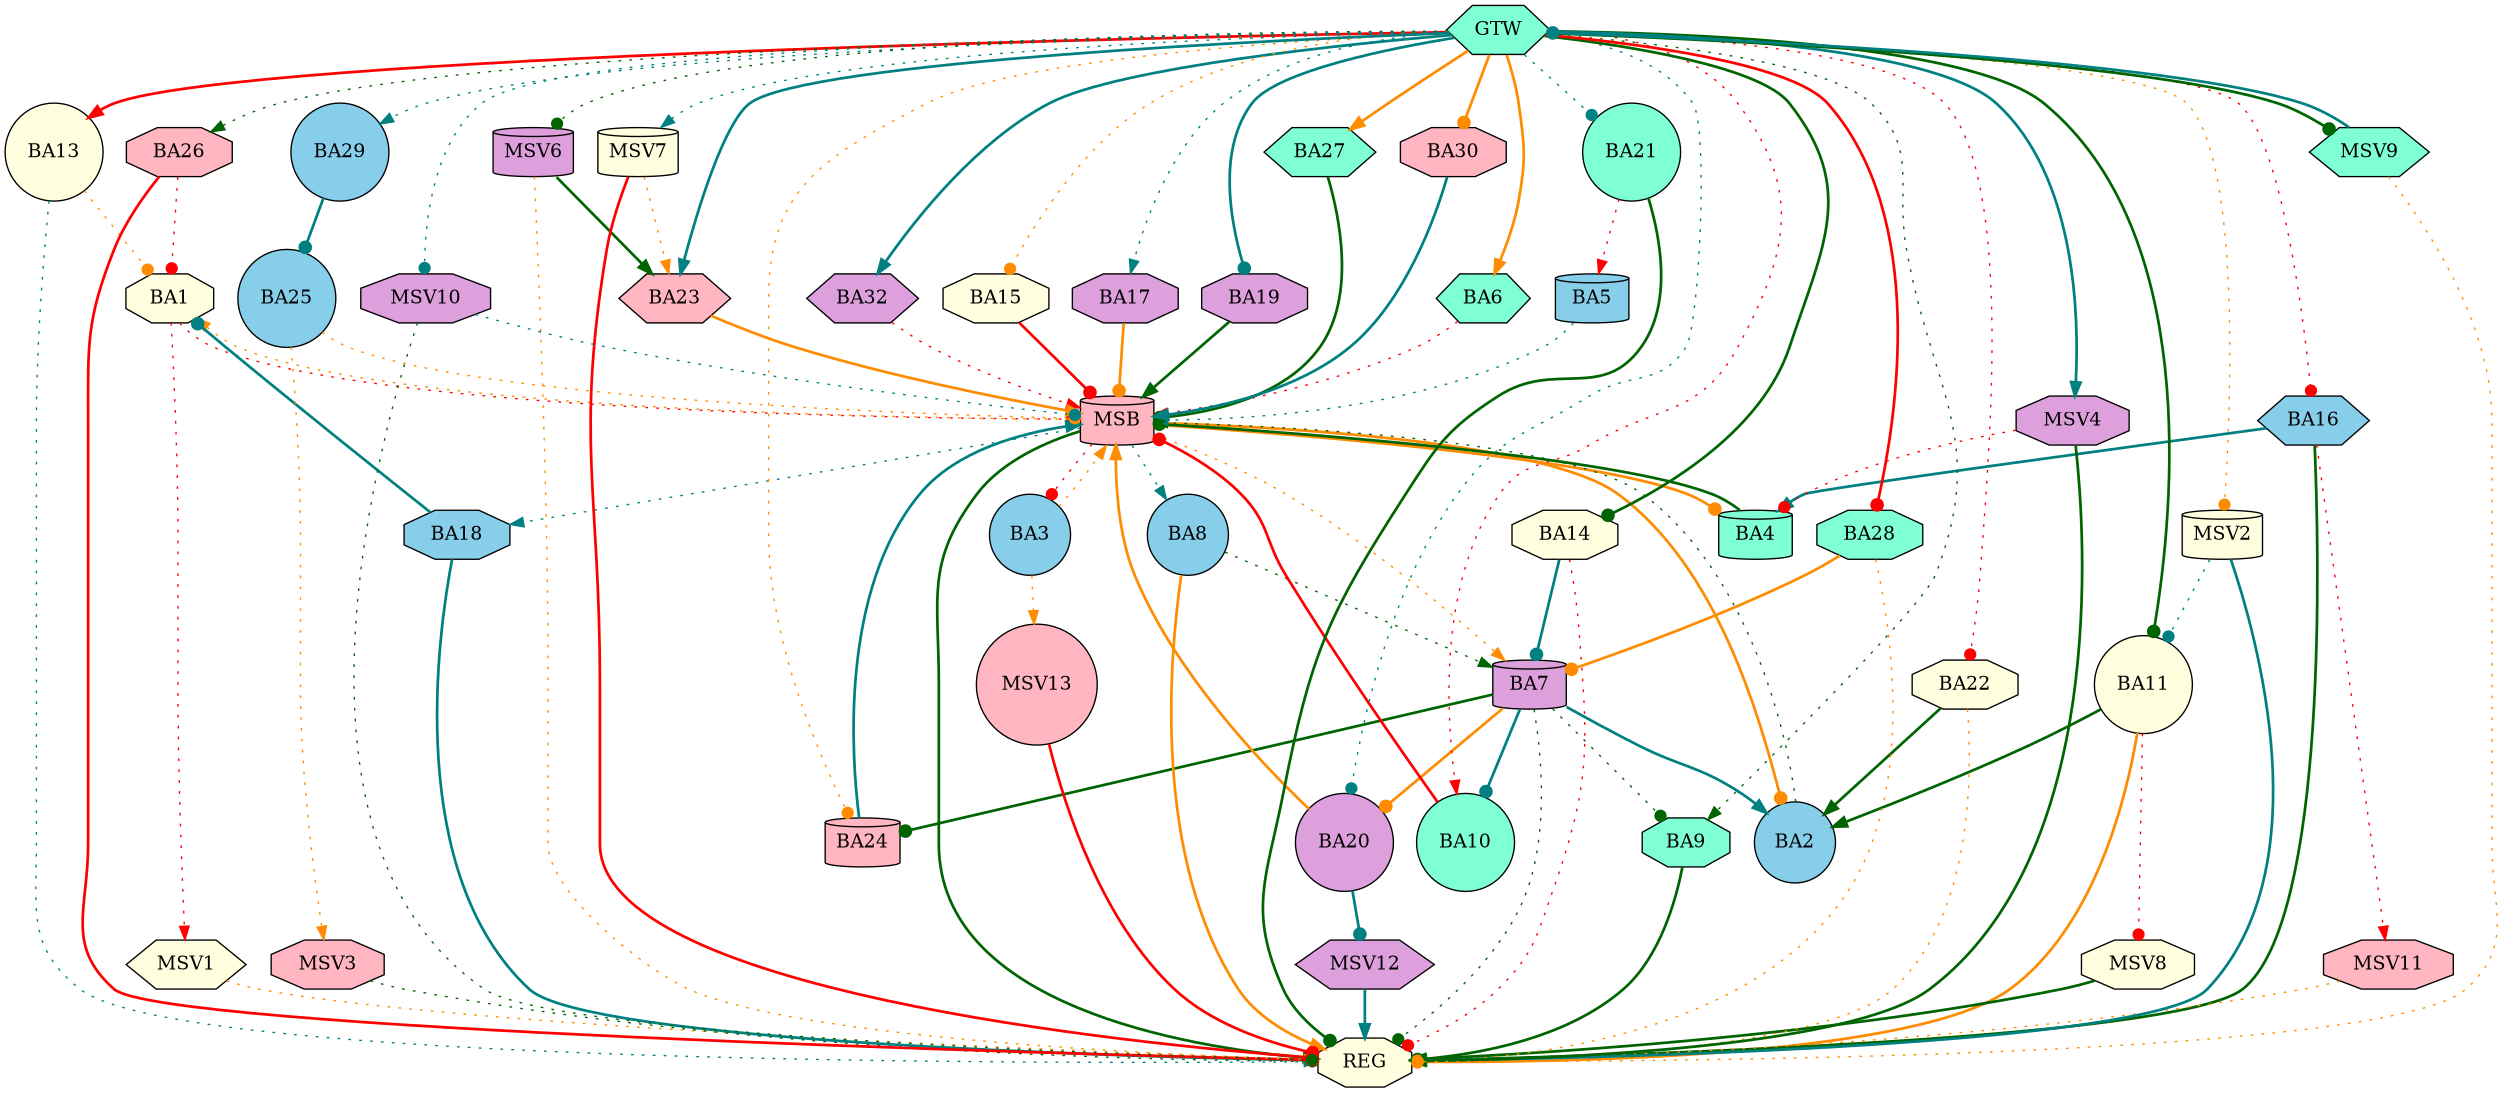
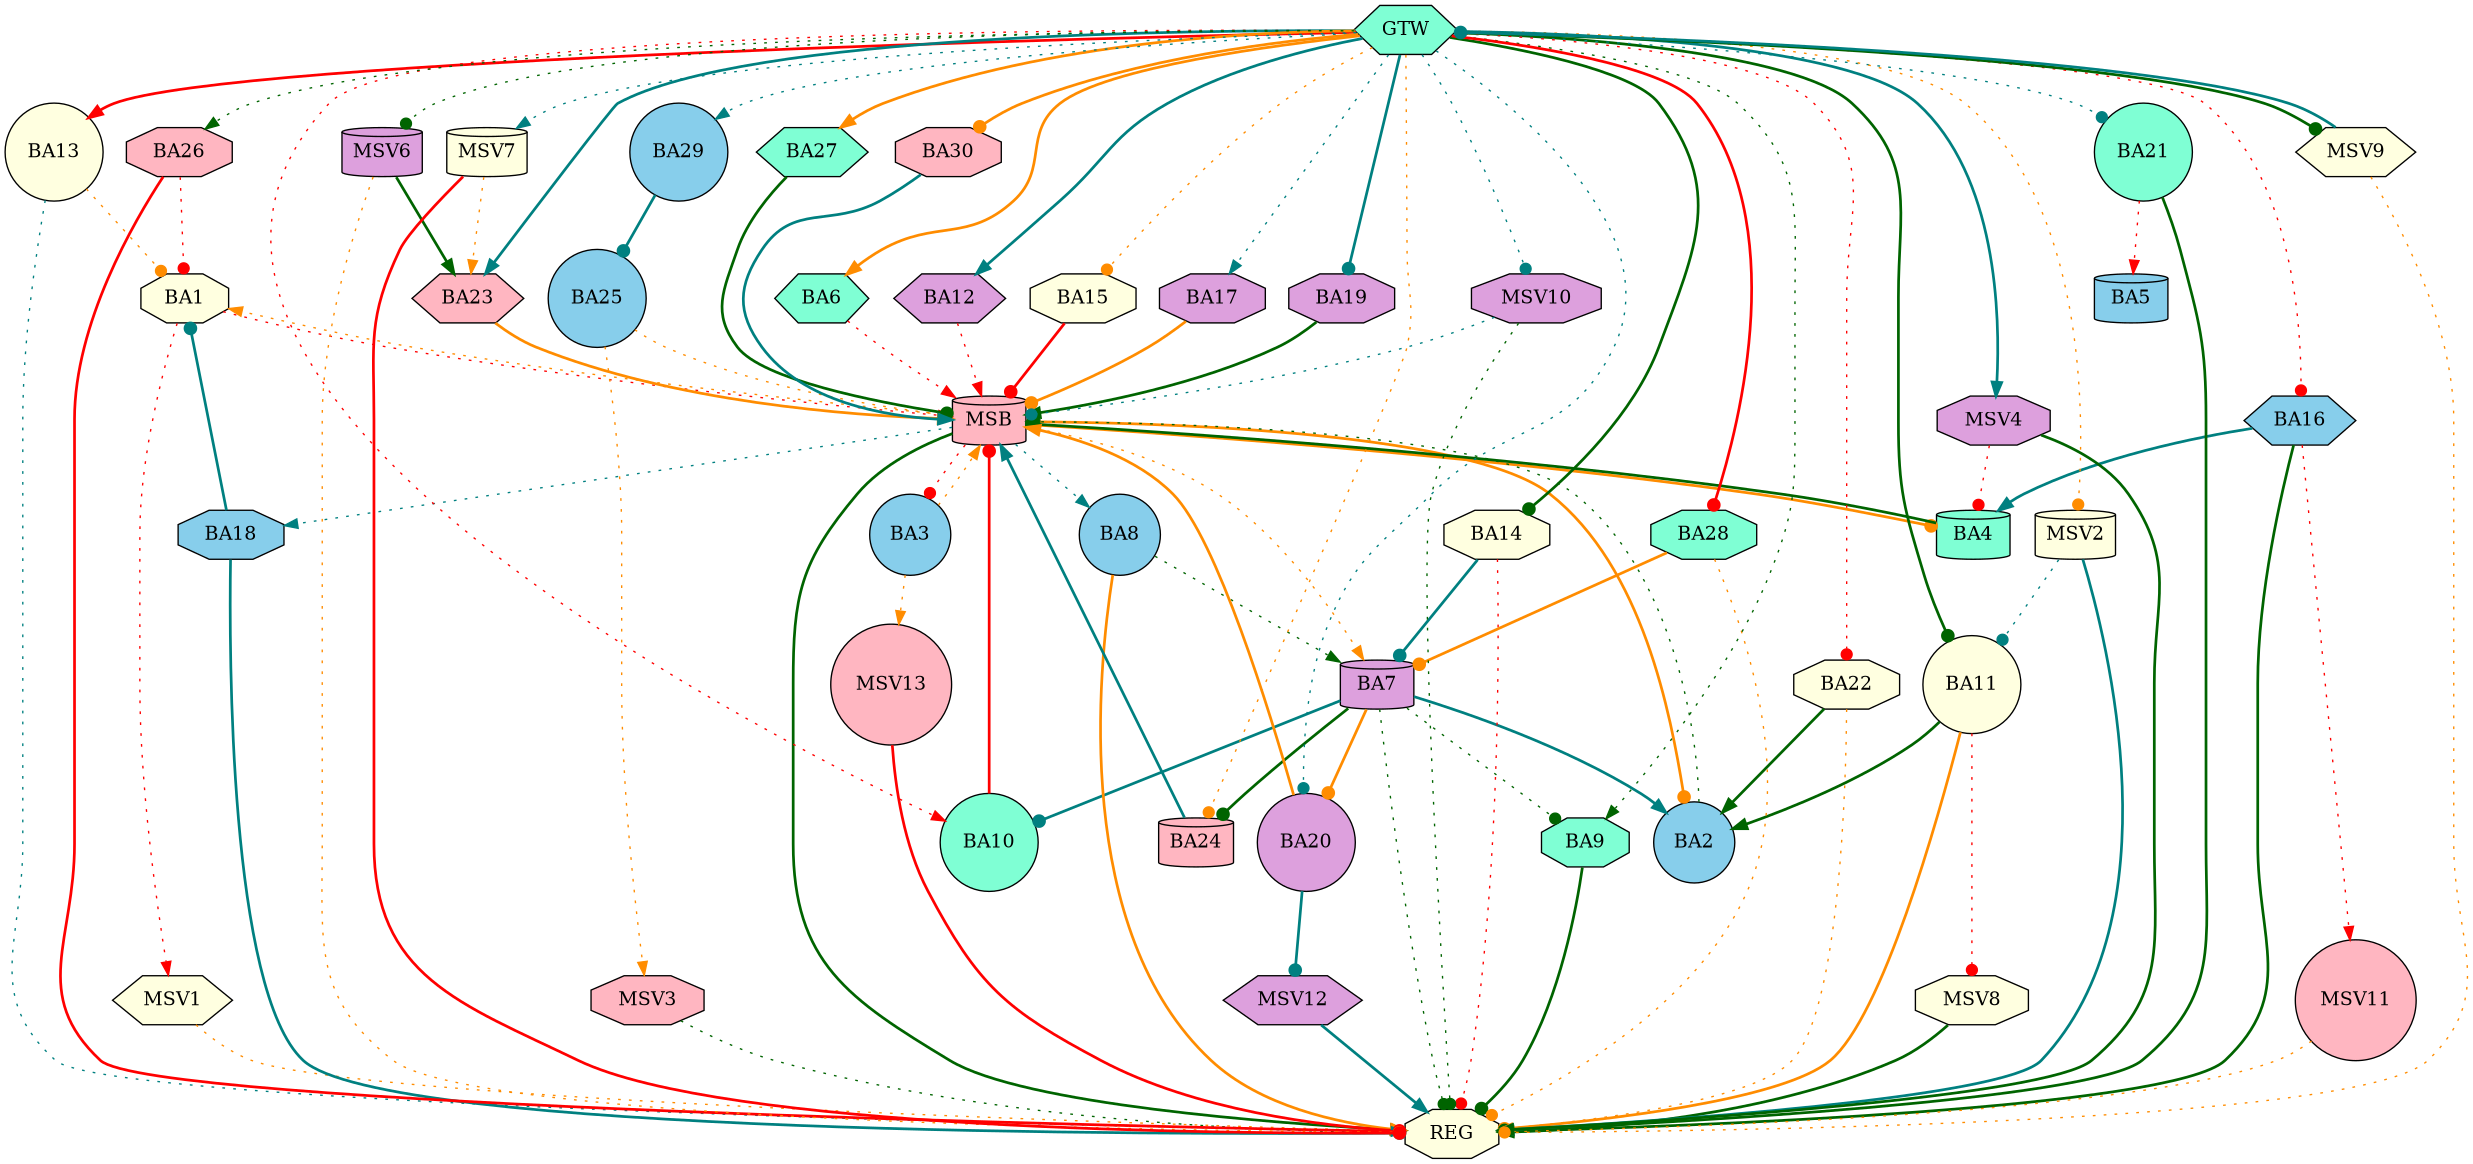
node "MSV9": fillcolor aquamarine -> lightyellow
node "BA32": label "BA32" -> "BA12"
edge "BA5" -> "MSB": removed
node "MSV11": shape octagon -> circle
